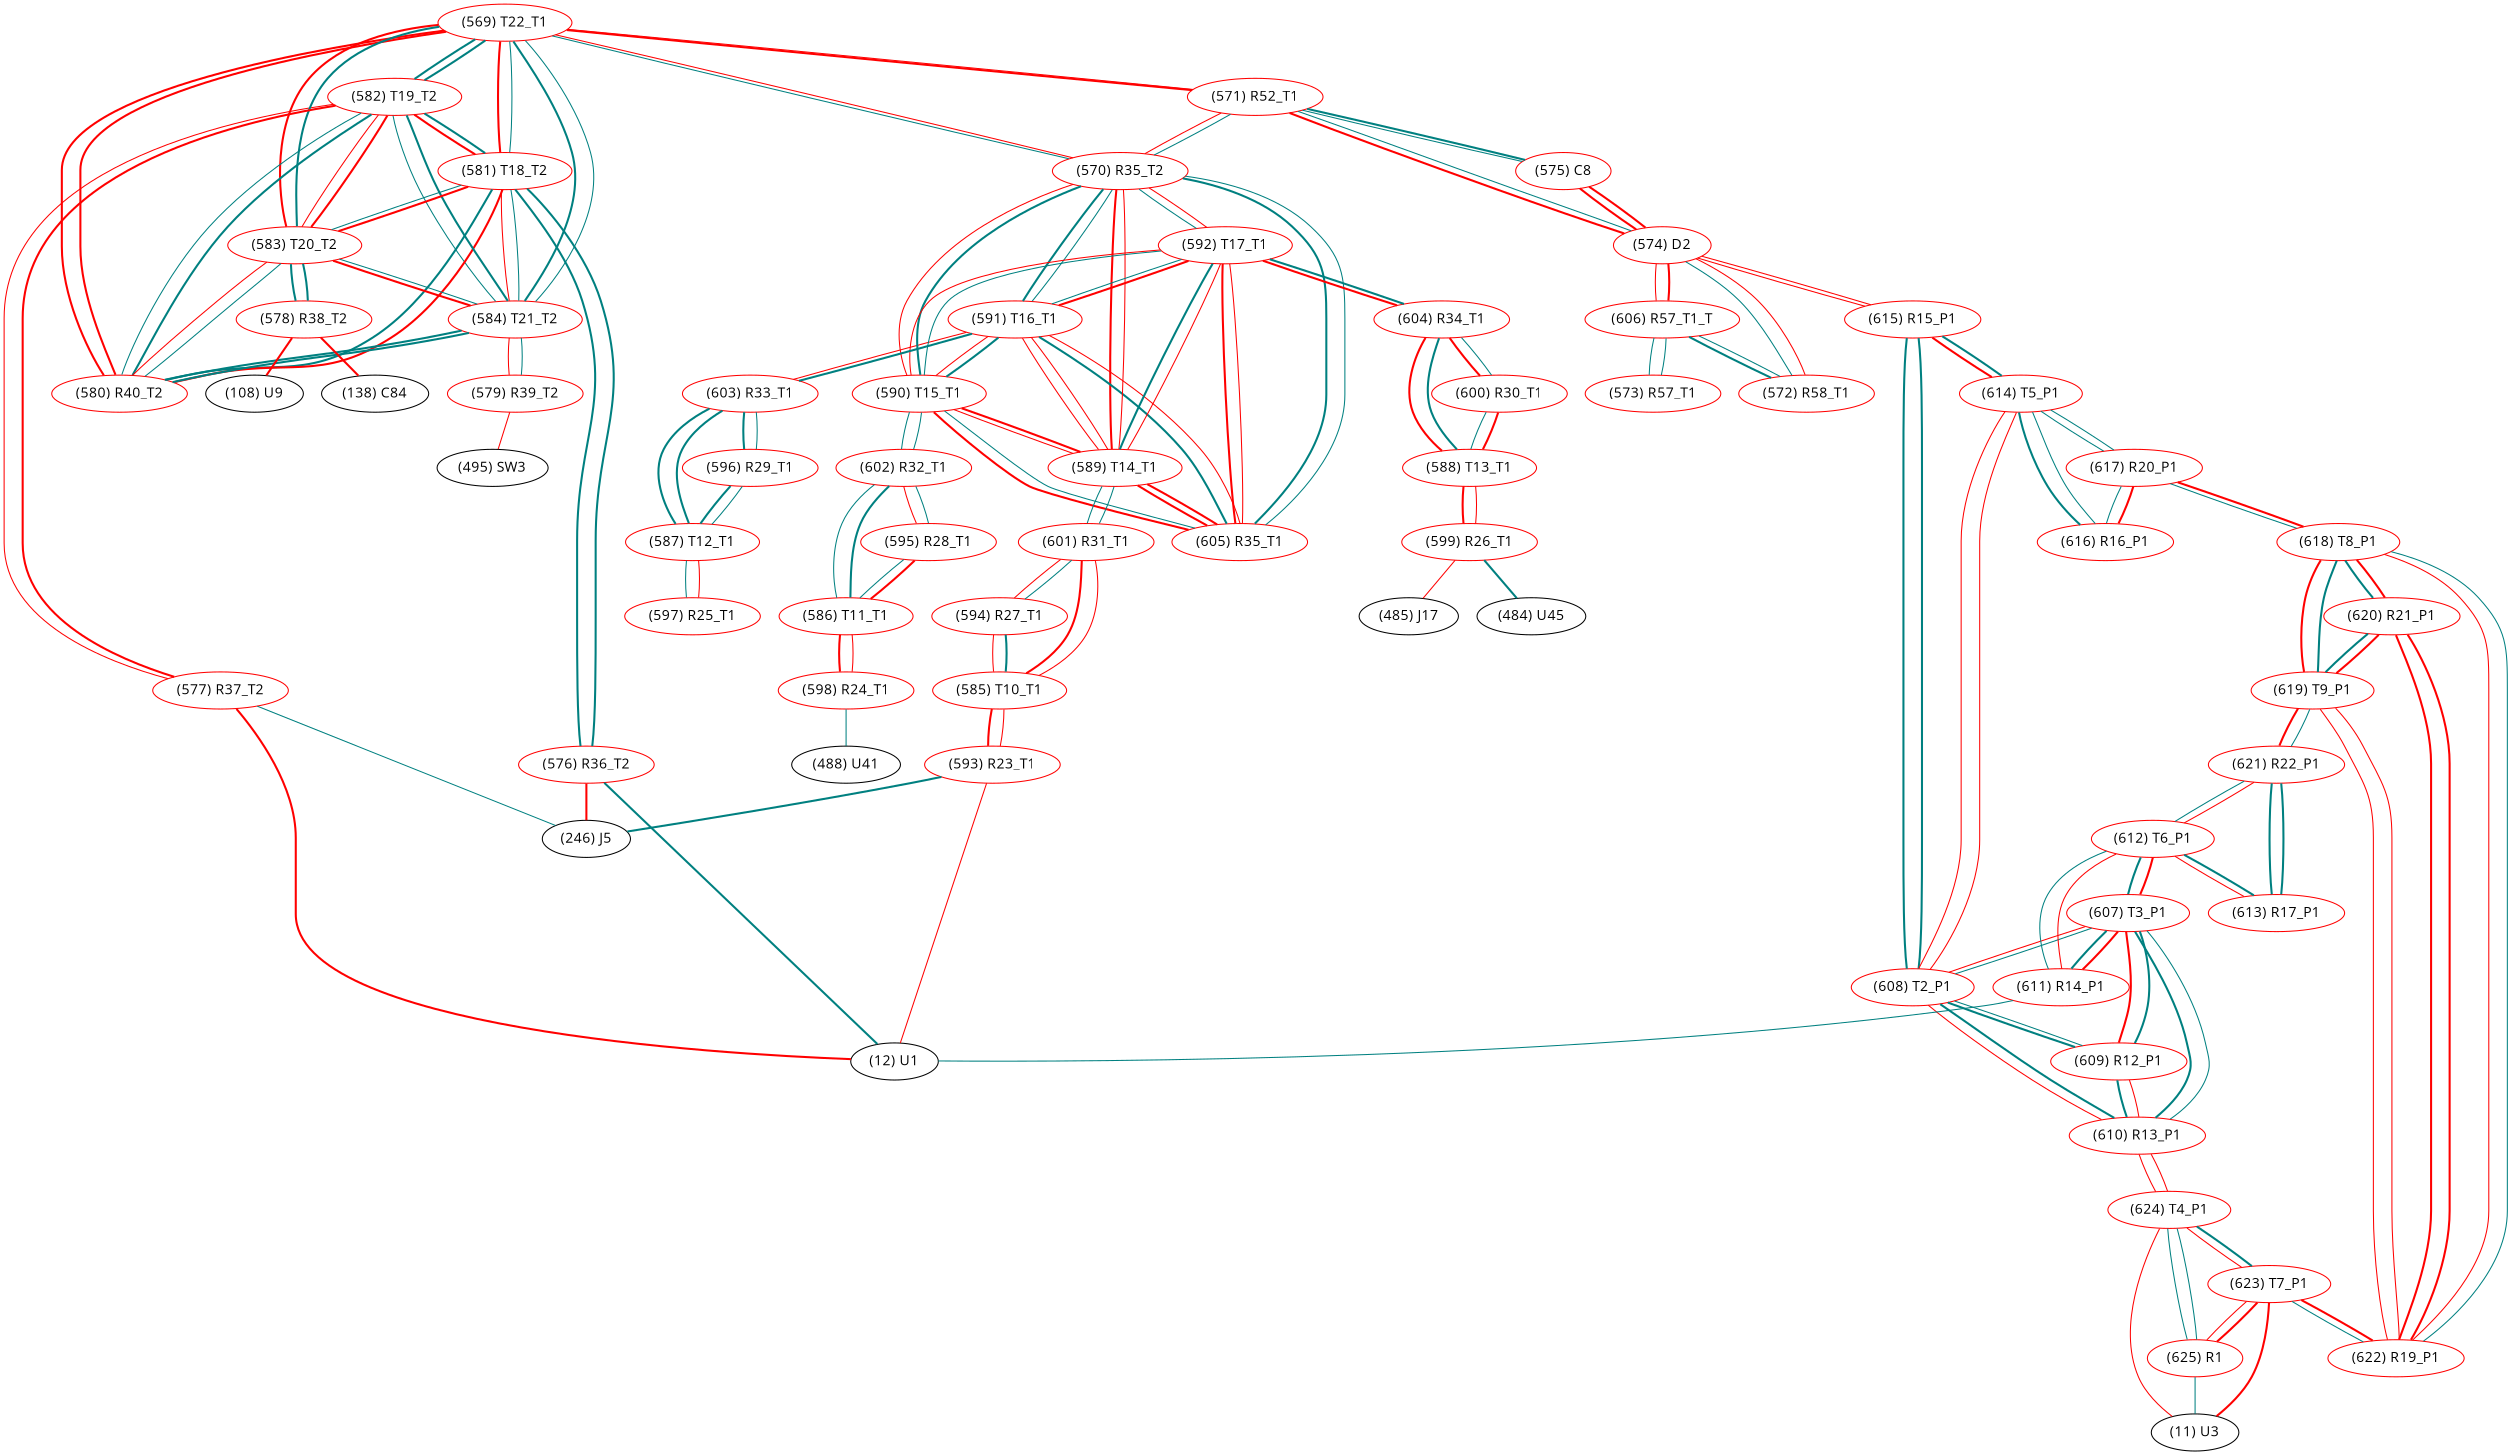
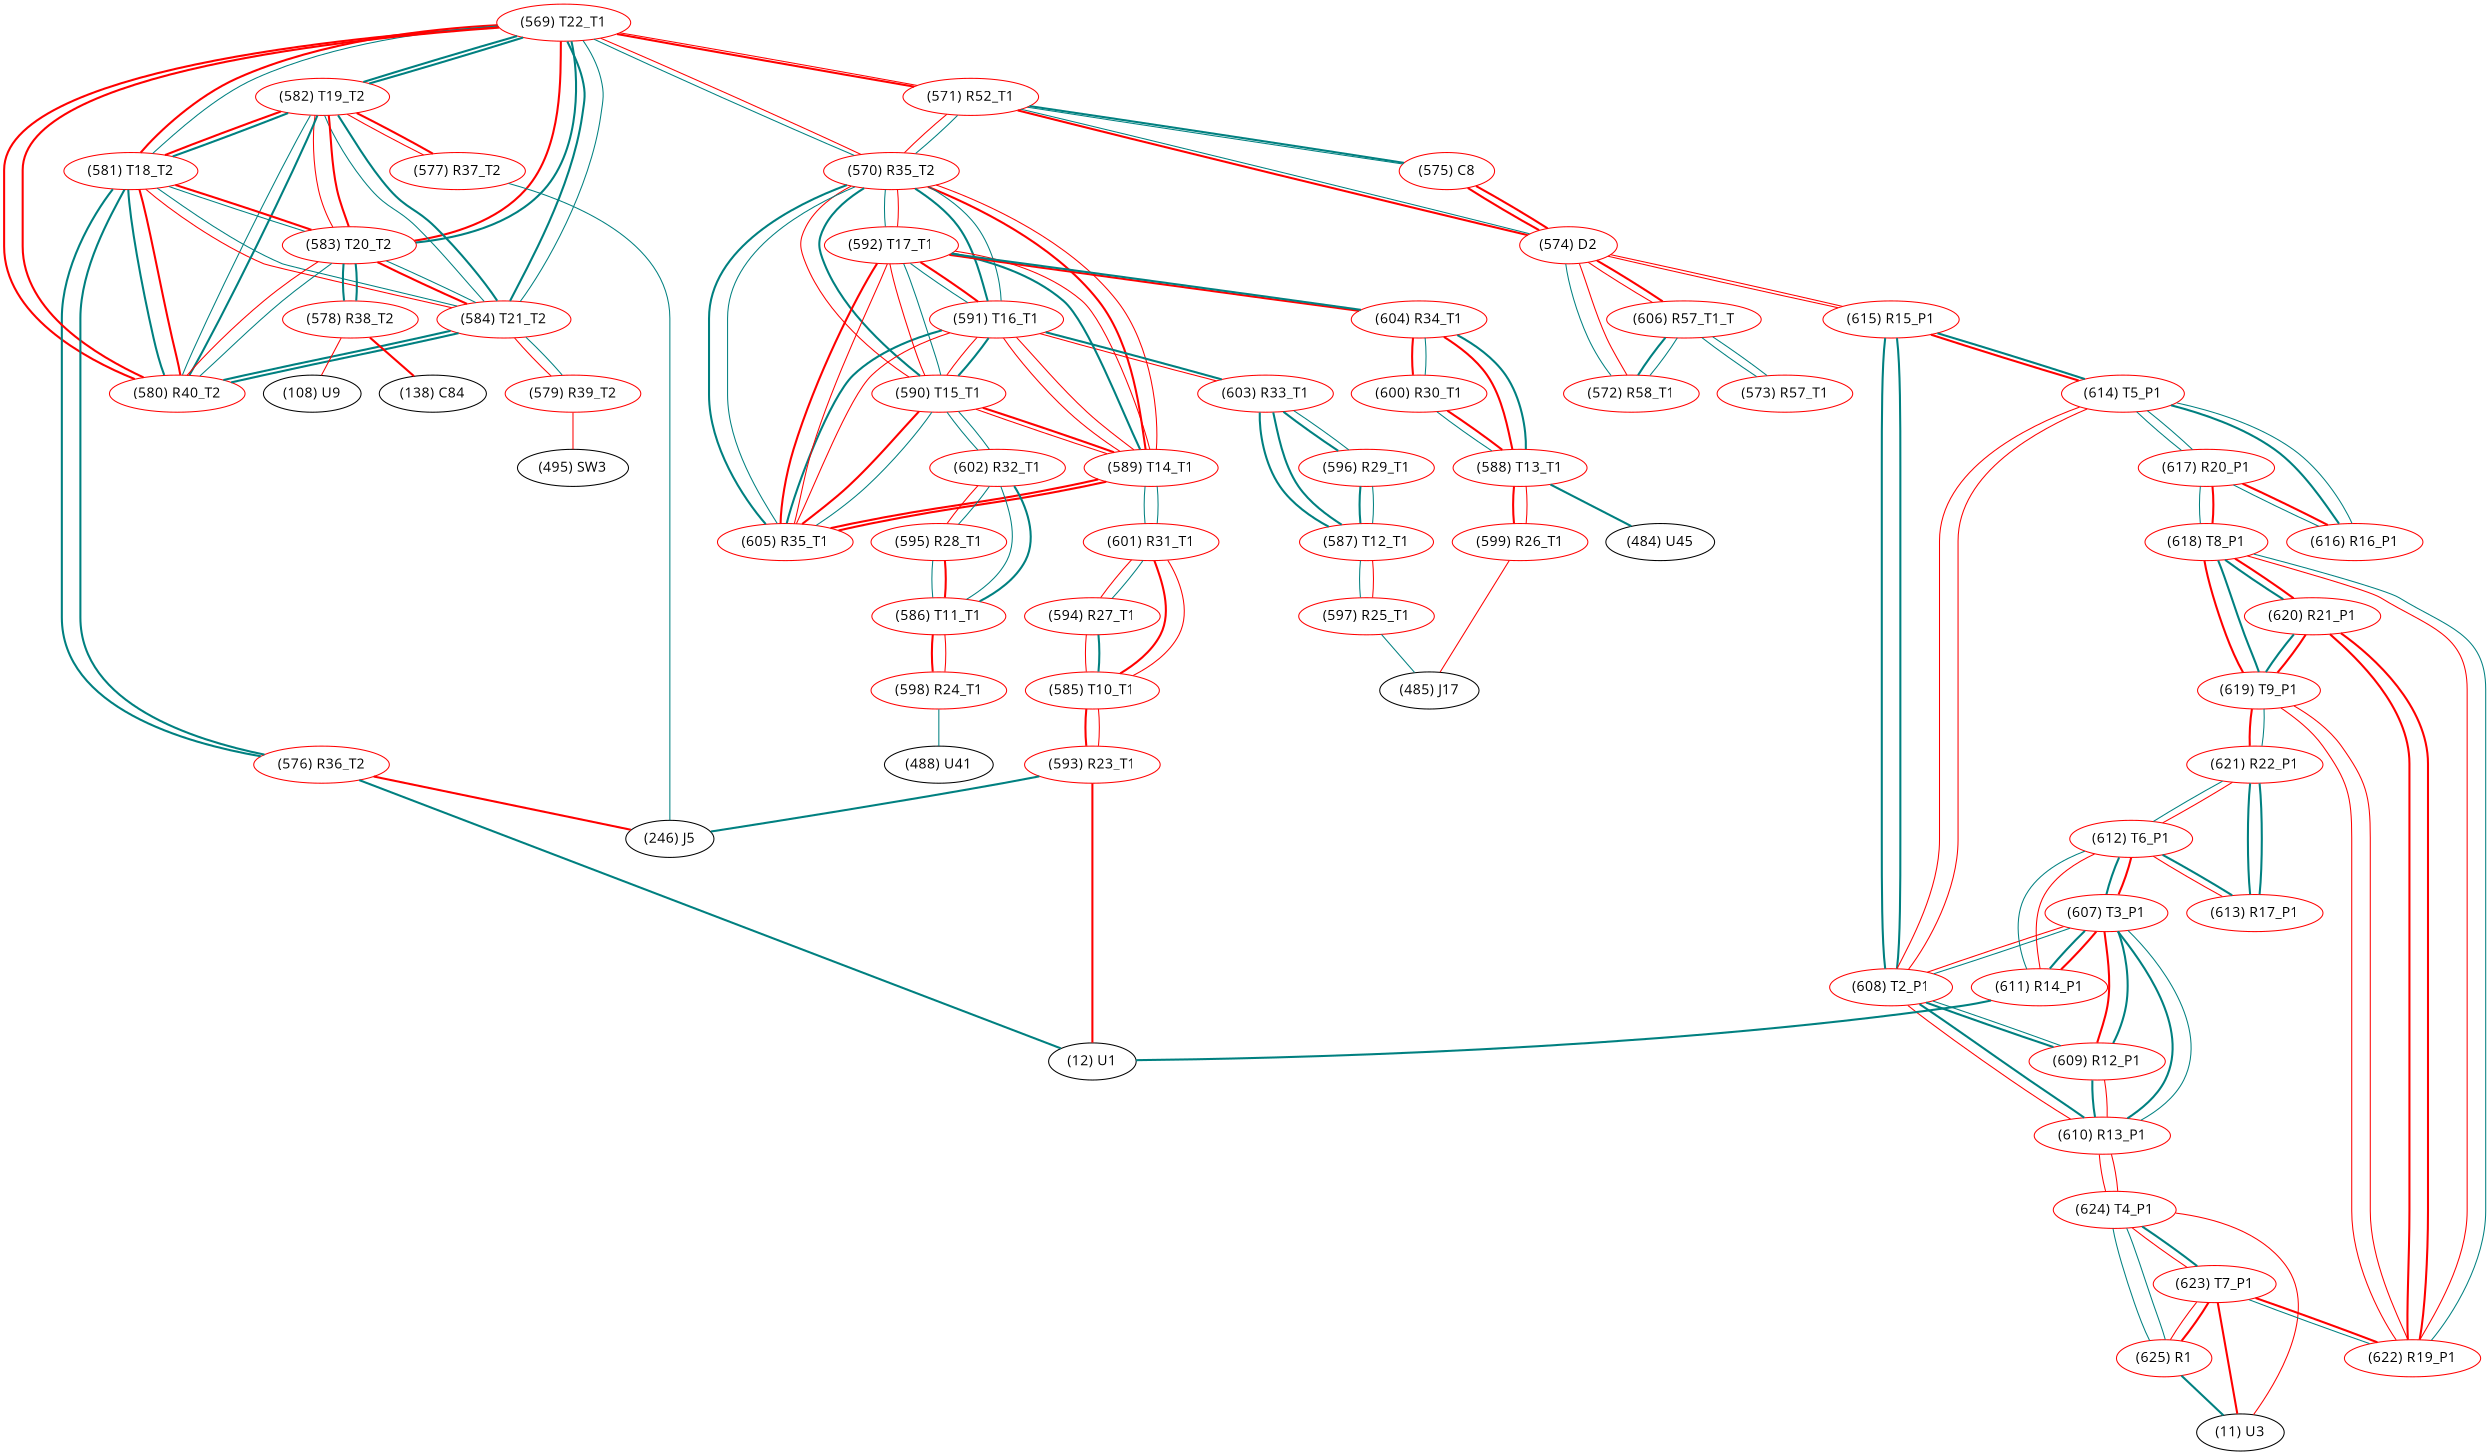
edge "(578) R38_T2" -- "(108) U9": style bold -> solid
edge "(599) R26_T1" -- "(484) U45": now "(588) T13_T1" -- "(484) U45"
edge "(597) R25_T1" -- "(485) J17": added
edge "(593) R23_T1" -- "(12) U1": style solid -> bold
edge "(577) R37_T2" -- "(12) U1": removed
edge "(611) R14_P1" -- "(12) U1": style solid -> bold
edge "(625) R1" -- "(11) U3": style solid -> bold
